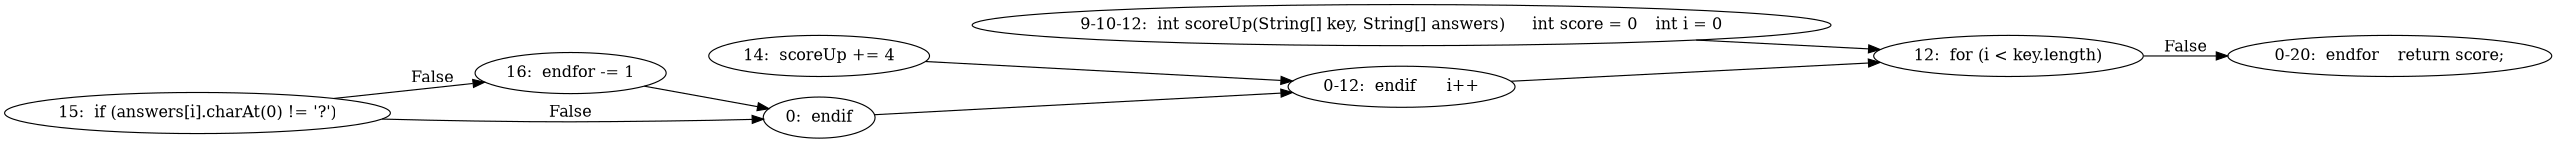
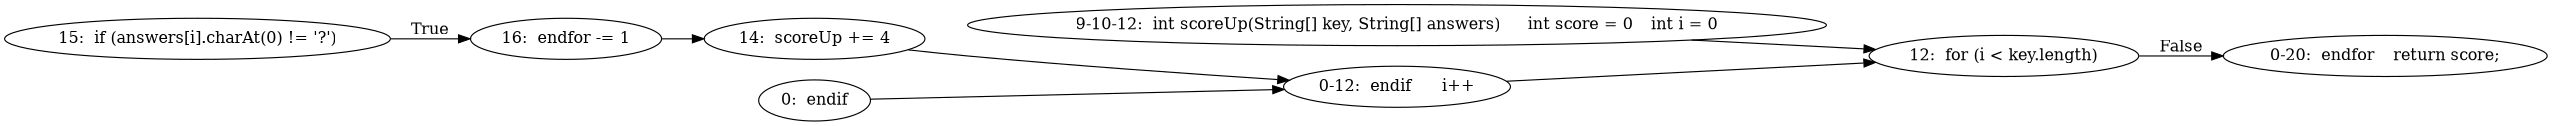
edge "15:  if (answers[i].charAt(0) != '?')" -> "16:  endfor -= 1": label "False" -> "True"
edge "16:  endfor -= 1" -> "0:  endif": now "16:  endfor -= 1" -> "14:  scoreUp += 4"
edge "15:  if (answers[i].charAt(0) != '?')" -> "0:  endif": removed, label "False"
